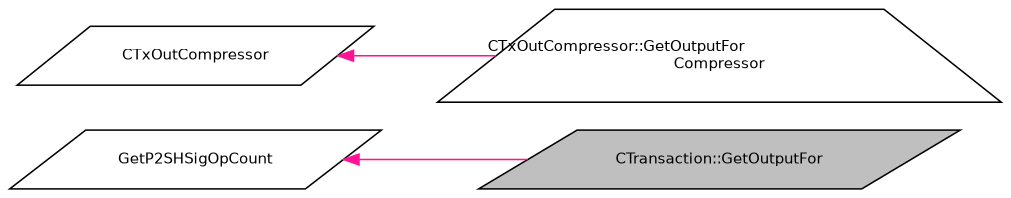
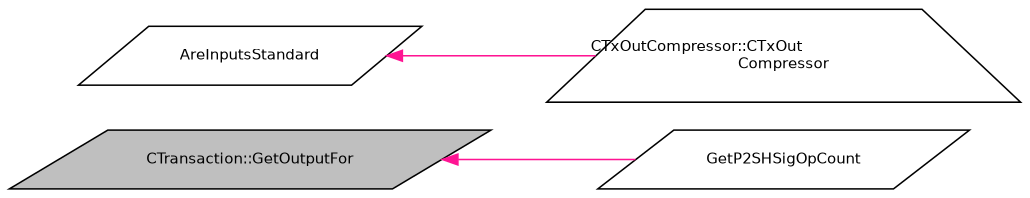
node "CTxOutCompressor": label "CTxOutCompressor" -> "AreInputsStandard"
node "CTxOutCompressor::GetOutputFor Compressor": label "CTxOutCompressor::GetOutputFor Compressor" -> "CTxOutCompressor::CTxOut Compressor"
edge "CTransaction::GetOutputFor" -> "GetP2SHSigOpCount": reversed
